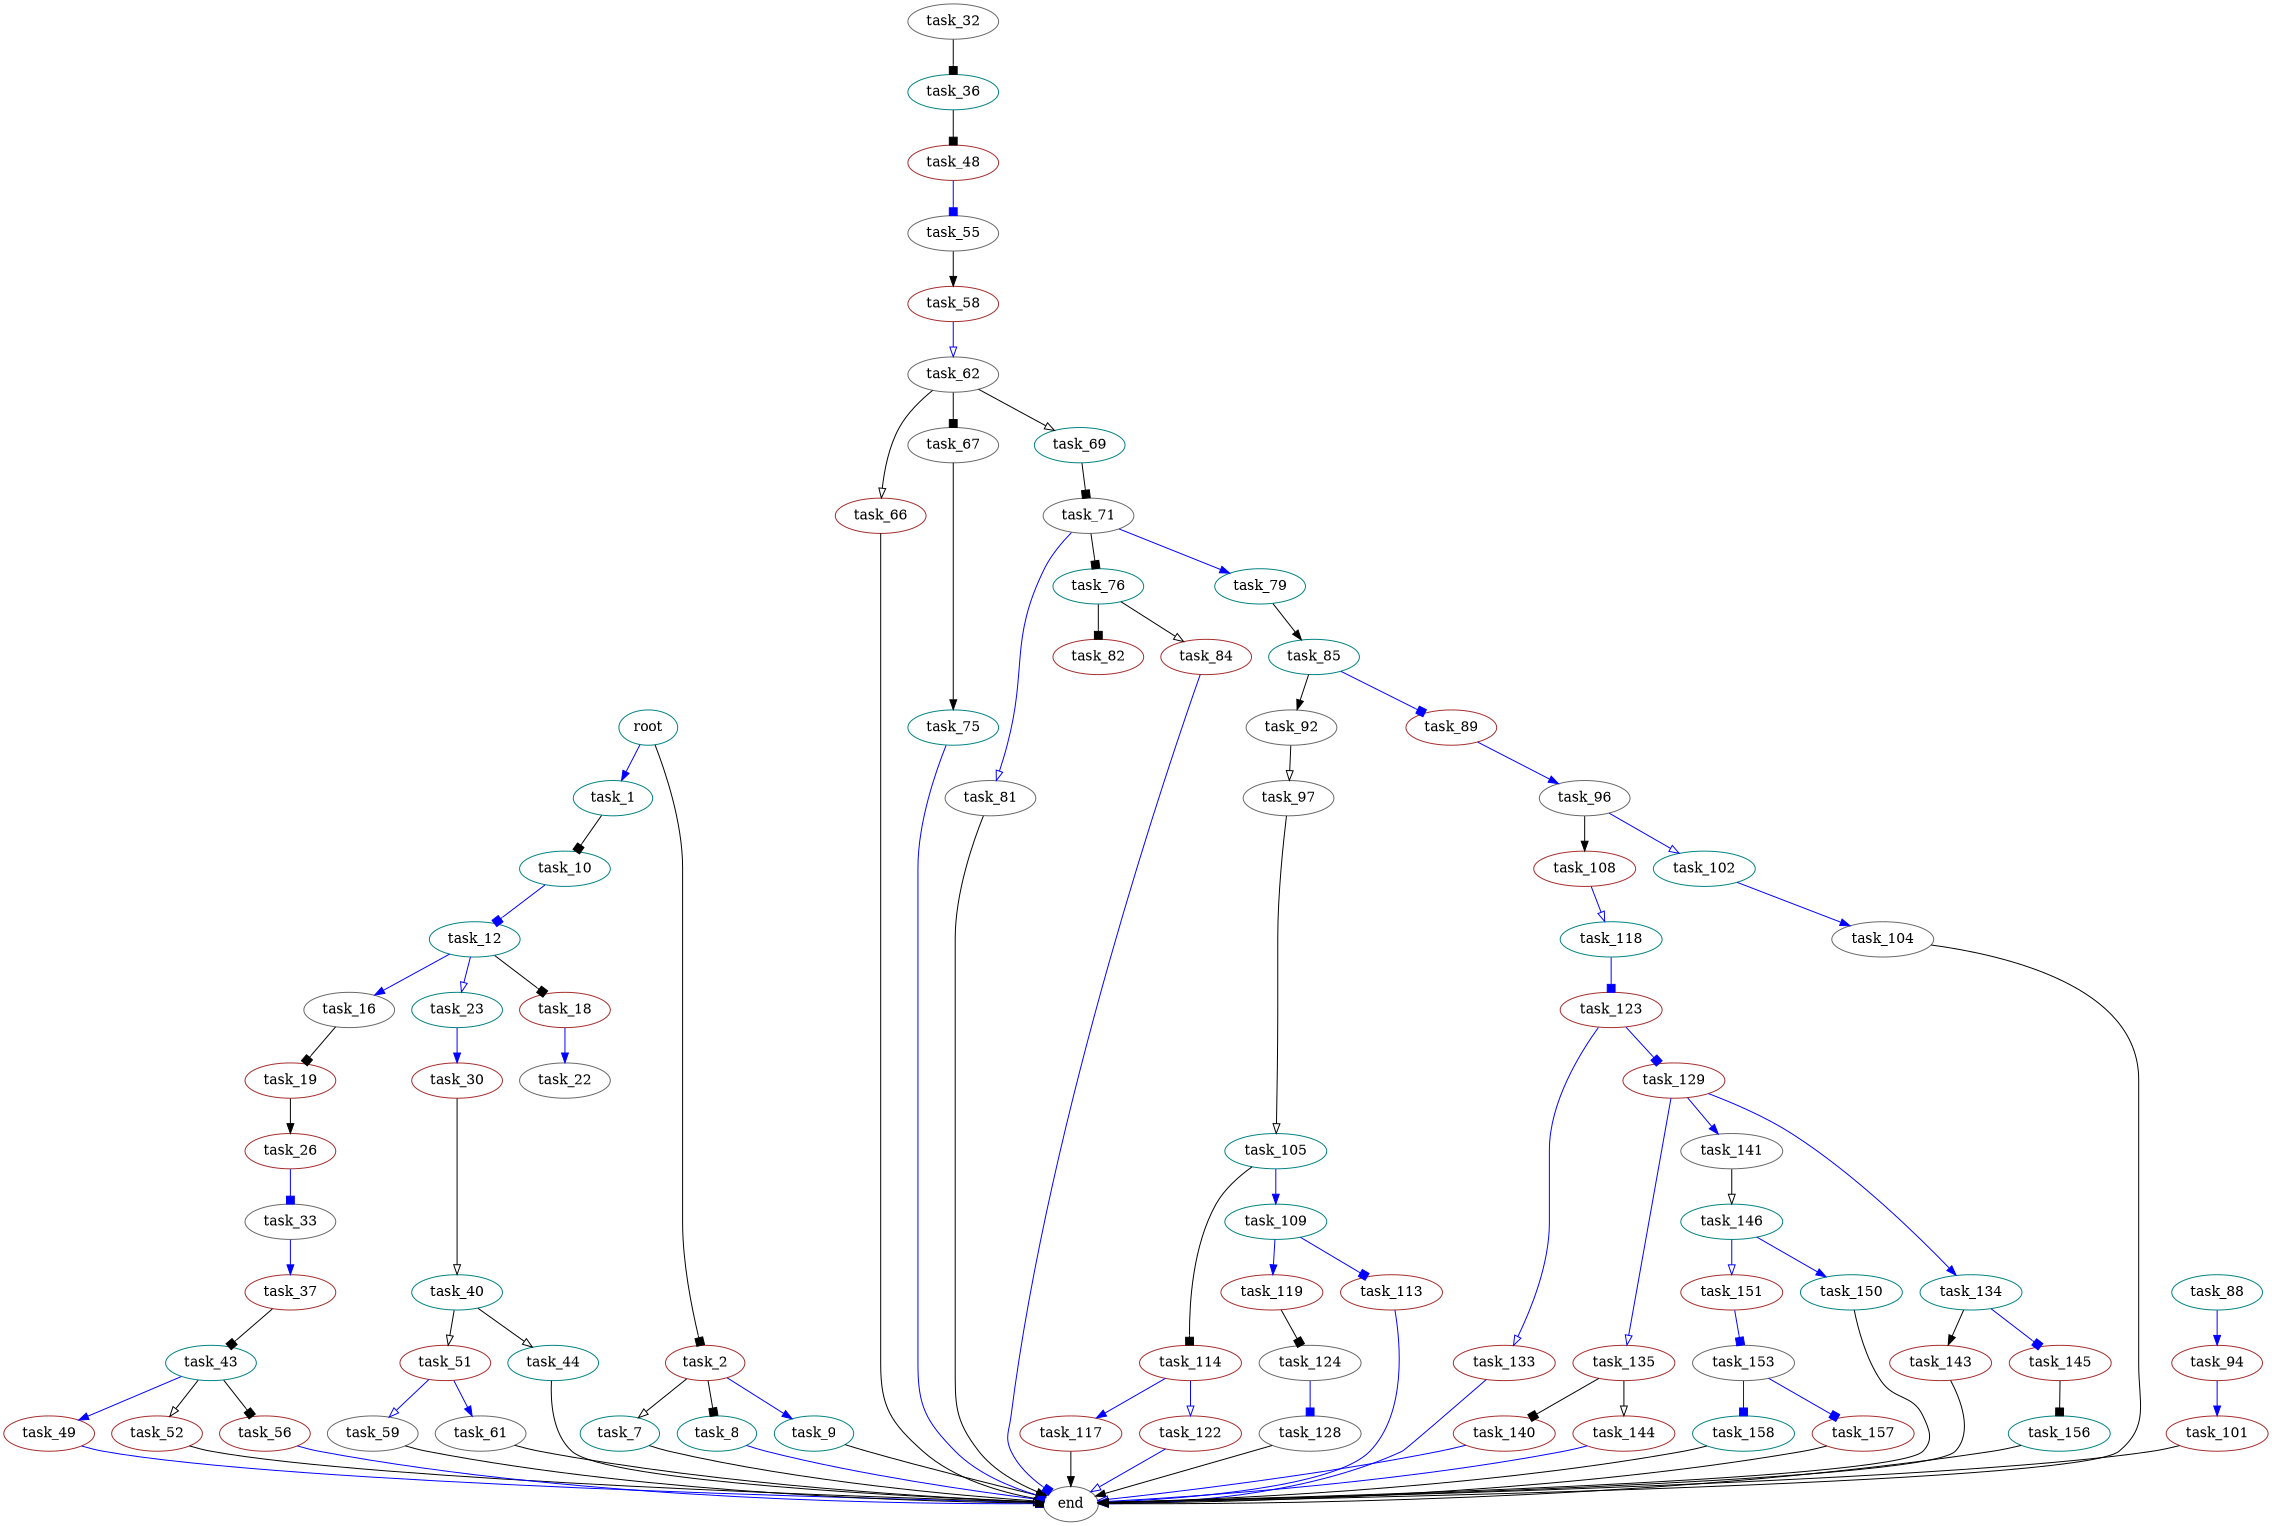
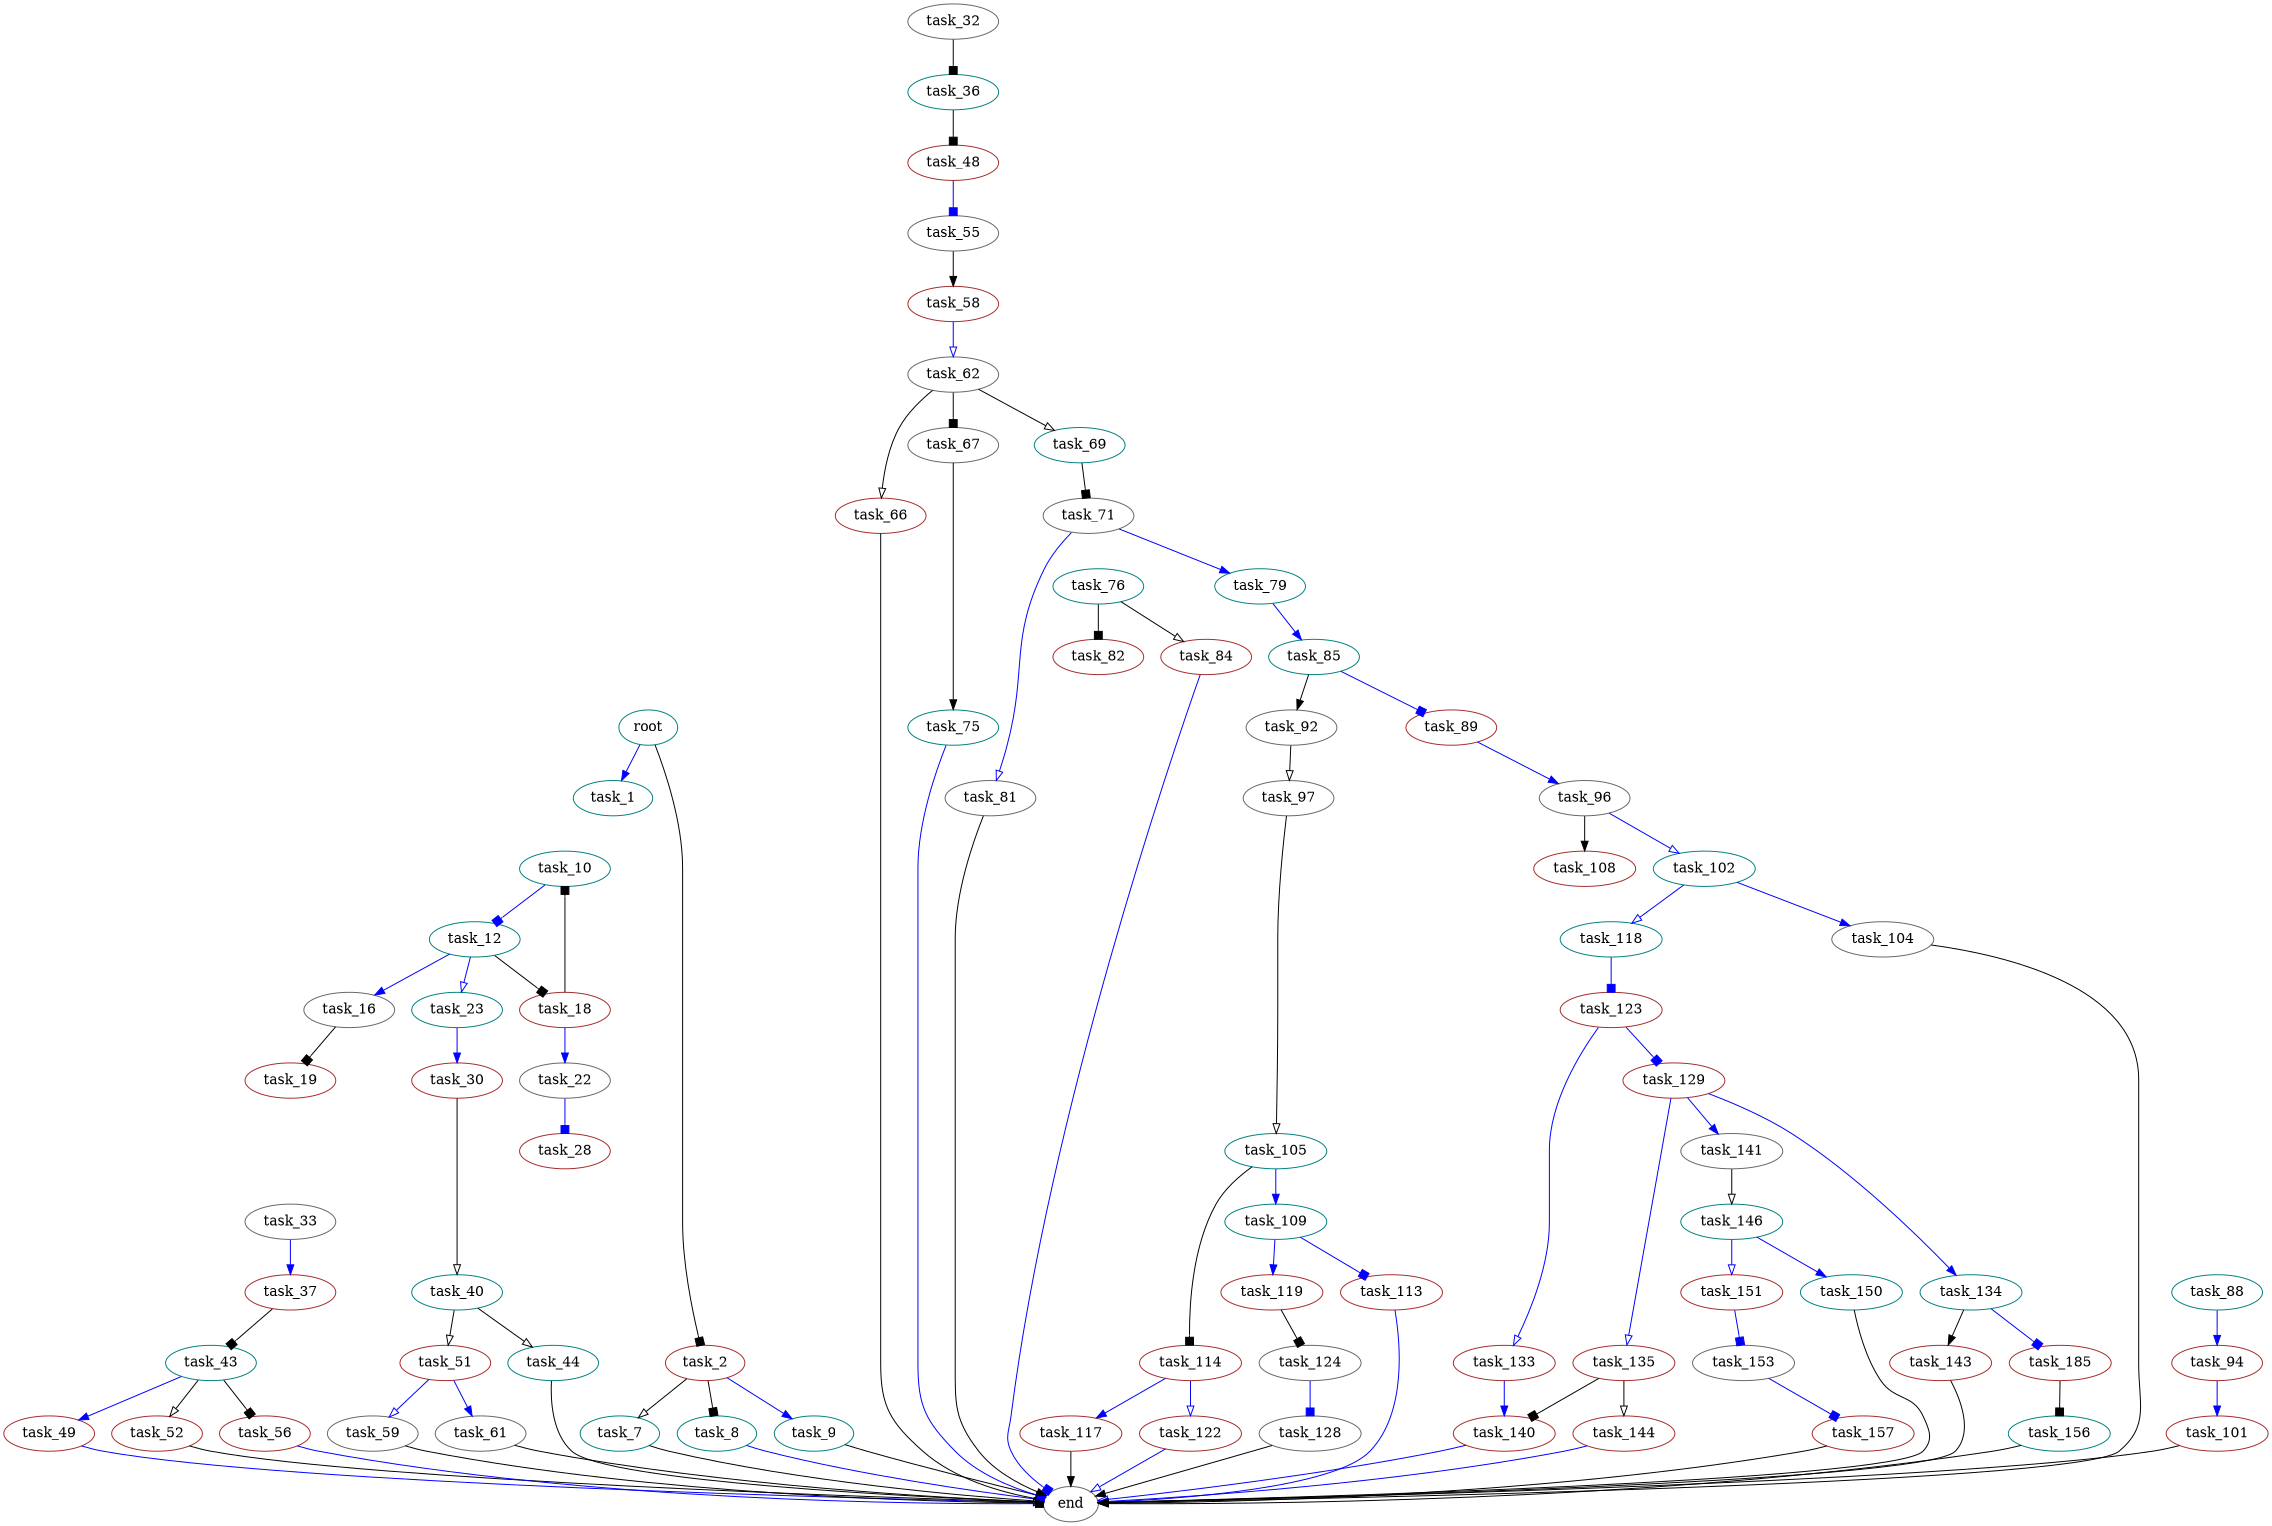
edge "task_71" -> "task_76": removed
edge "task_79" -> "task_85": color black -> blue
edge "task_1" -> "task_10": now "task_18" -> "task_10"
edge "task_108" -> "task_118": now "task_102" -> "task_118"
node "task_26": removed
node "task_28": added
node "task_145": label "task_145" -> "task_185"
node "task_158": removed
edge "task_133" -> "end": now "task_133" -> "task_140"
